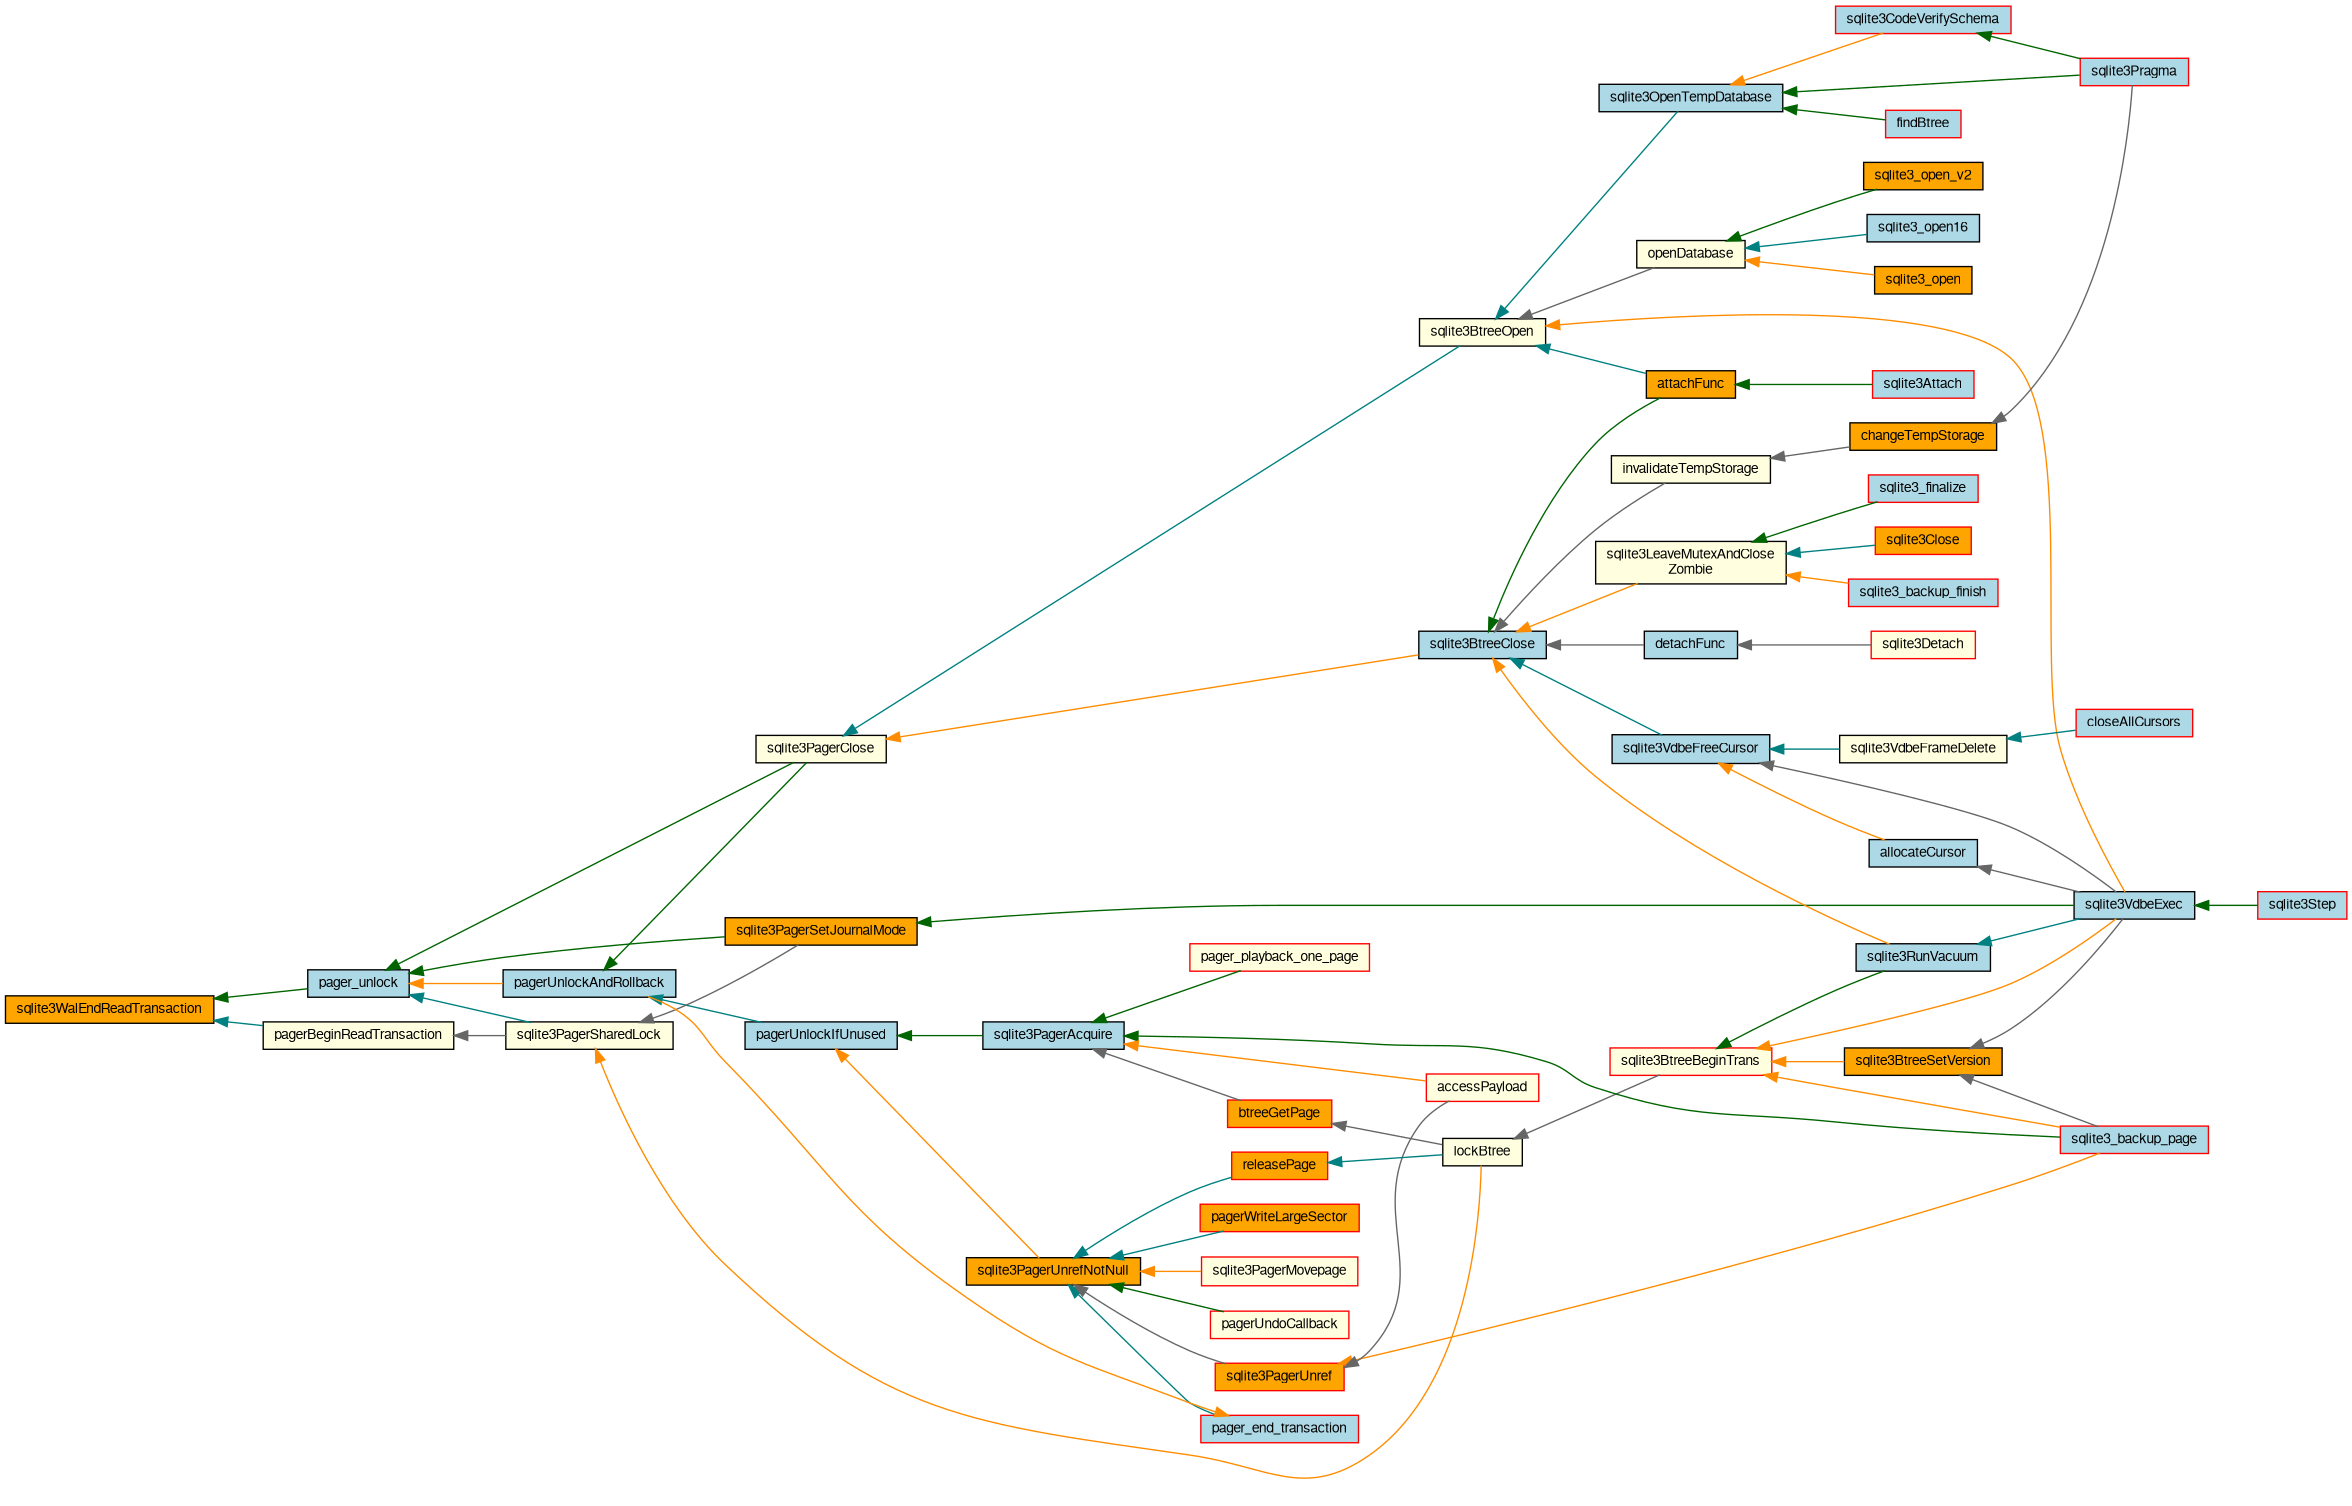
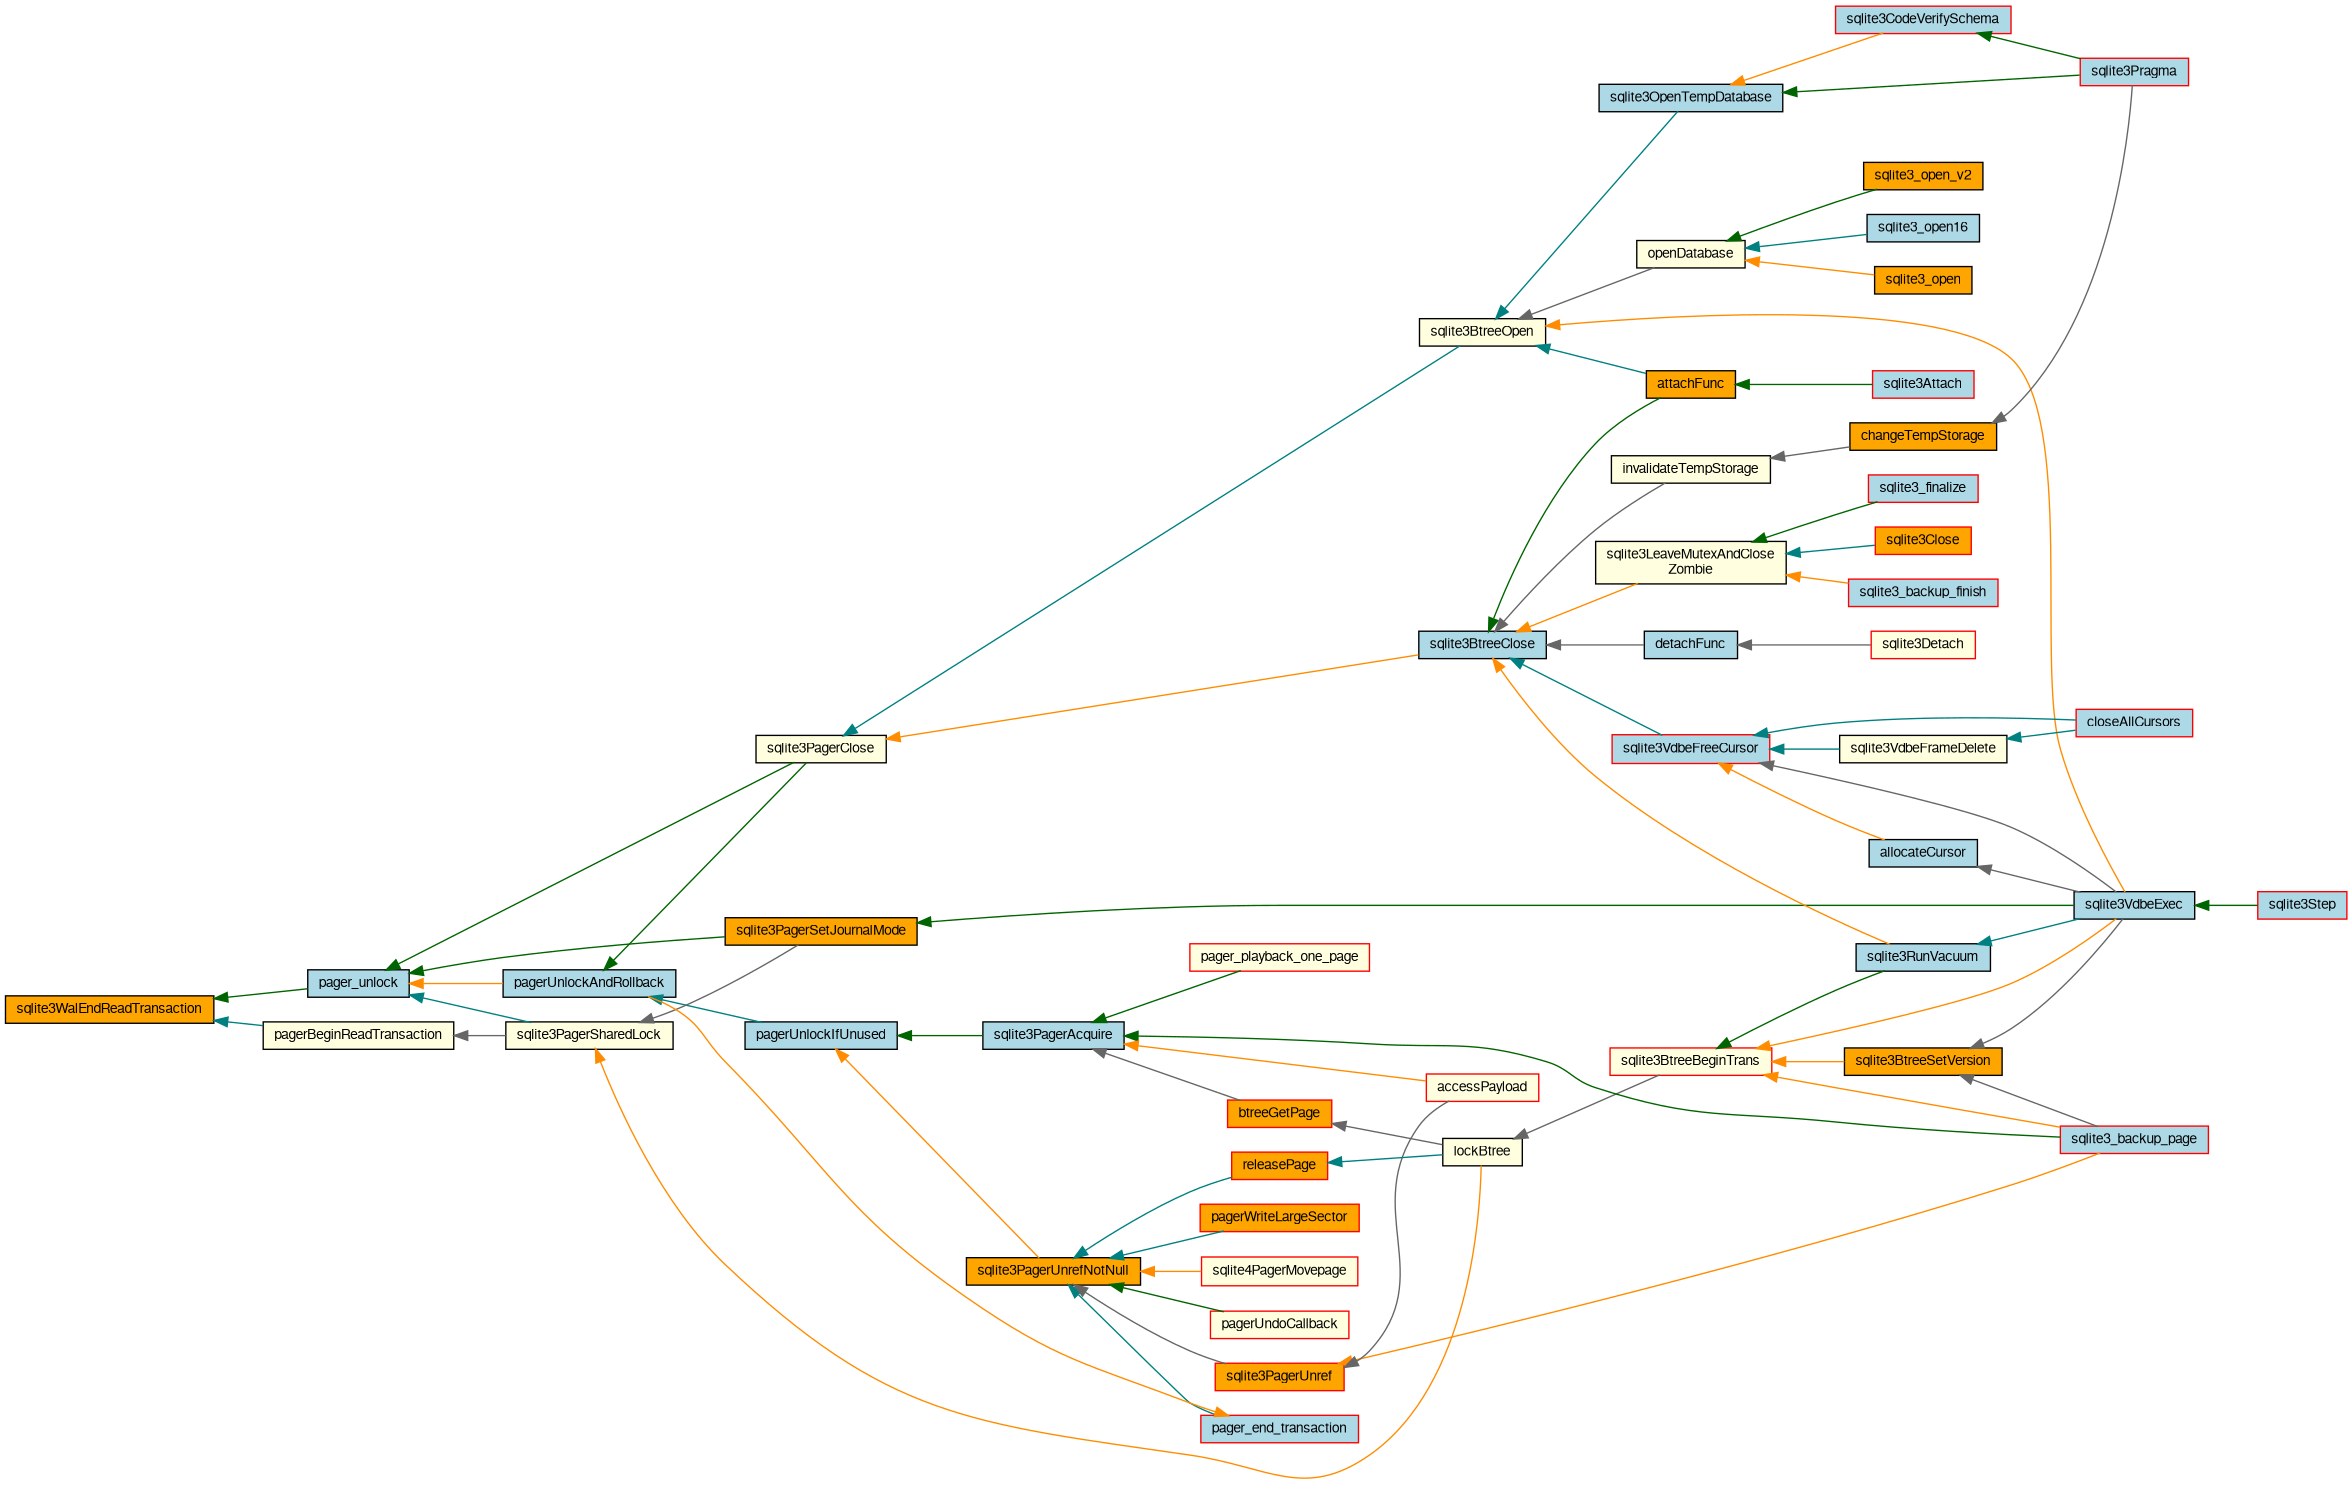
node "findBtree": removed
edge "closeAllCursors" -> "sqlite3VdbeFreeCursor": added
node "sqlite3VdbeFreeCursor": color black -> red
node "sqlite3PagerMovepage": label "sqlite3PagerMovepage" -> "sqlite4PagerMovepage"
